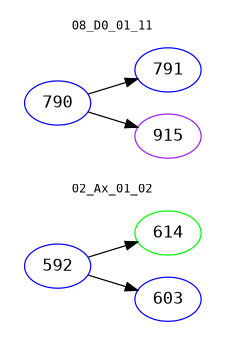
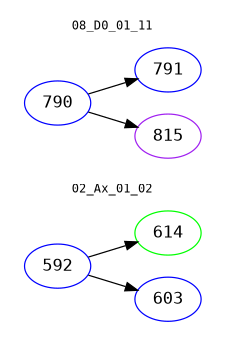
node "915": label "915" -> "815"
